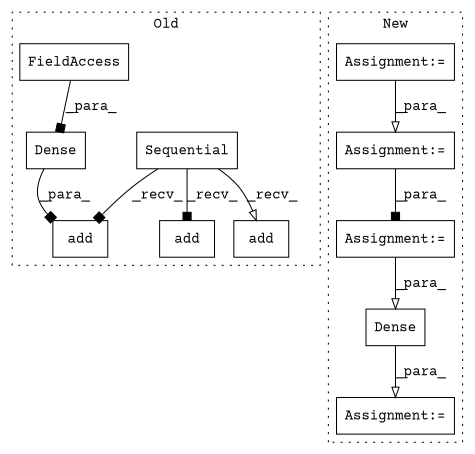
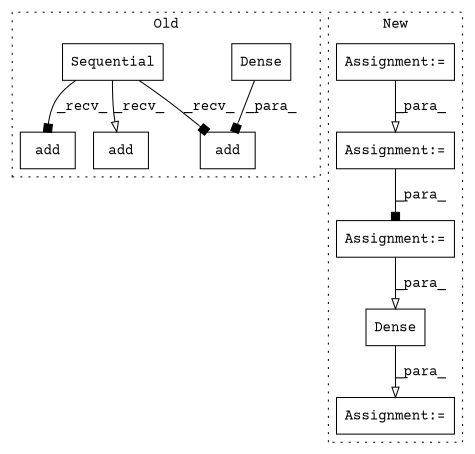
node "FieldAccess": removed
